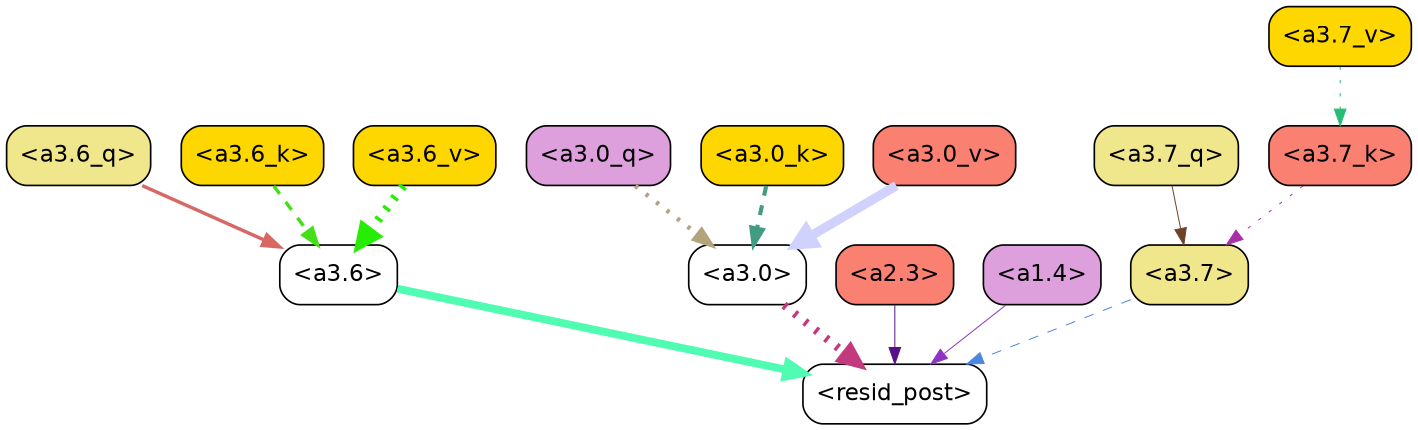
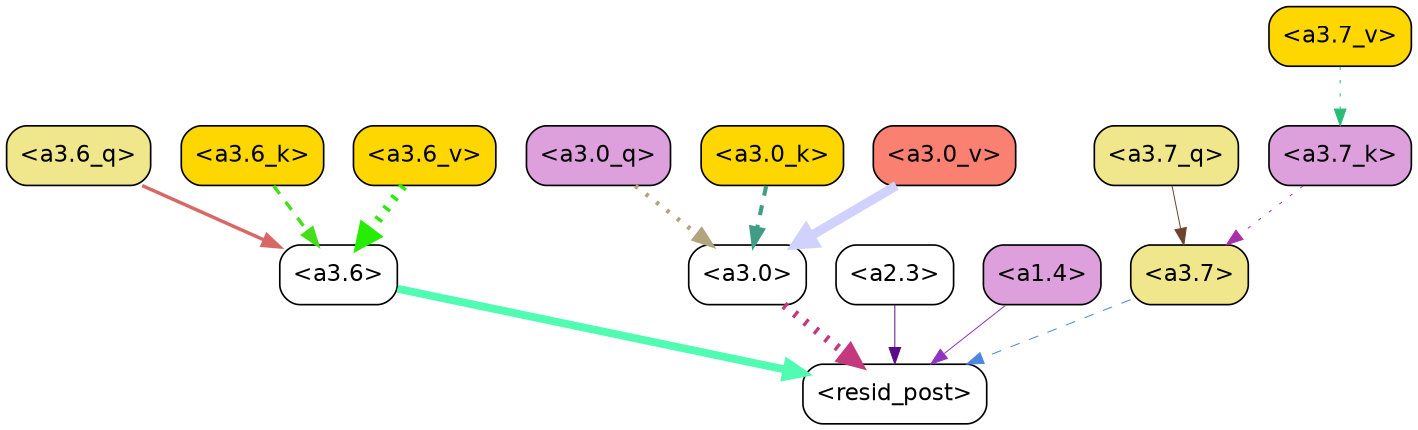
node "<a3.7_k>": fillcolor salmon -> plum
node "<a2.3>": fillcolor salmon -> white
